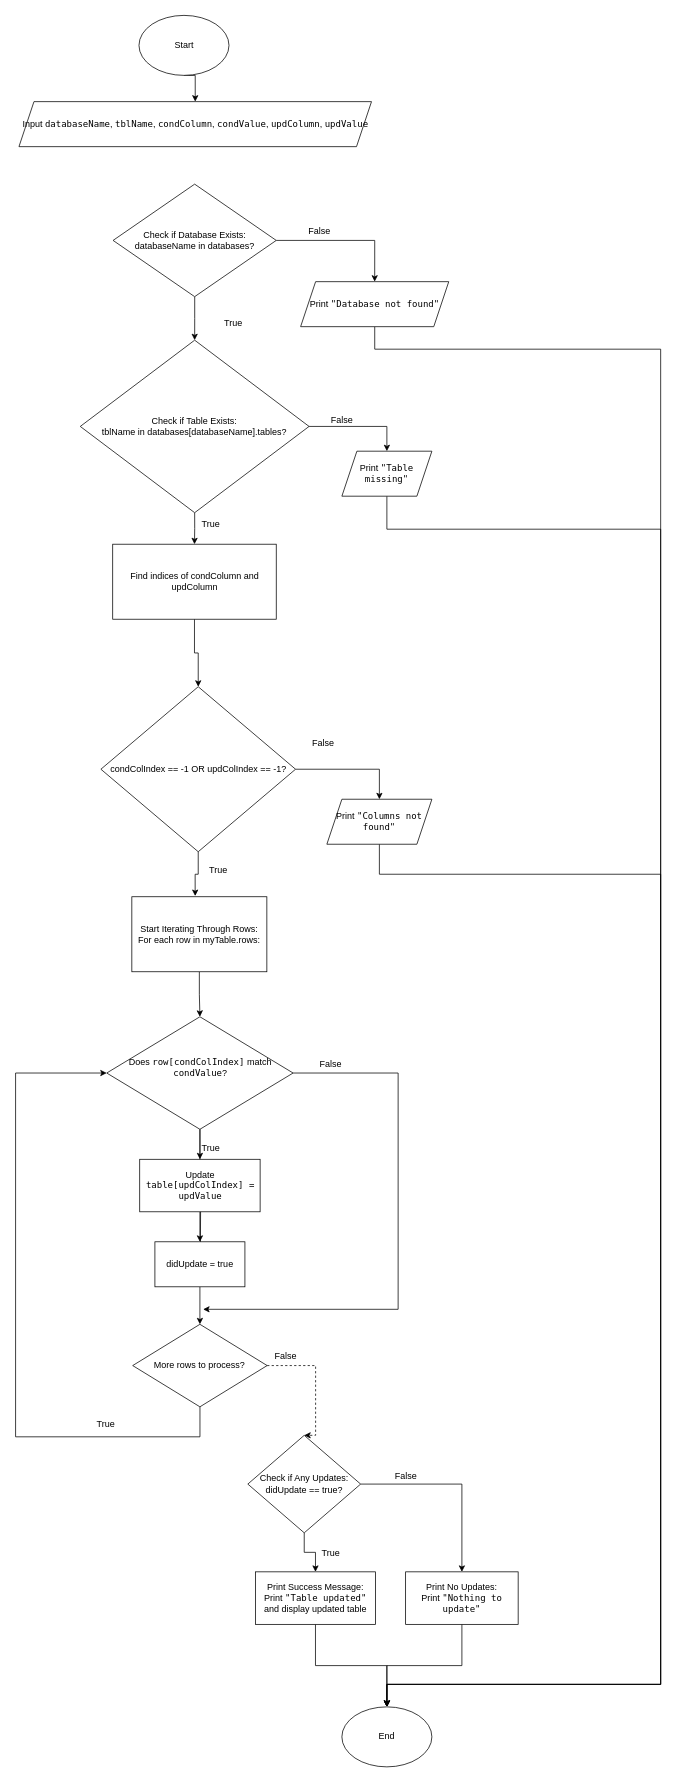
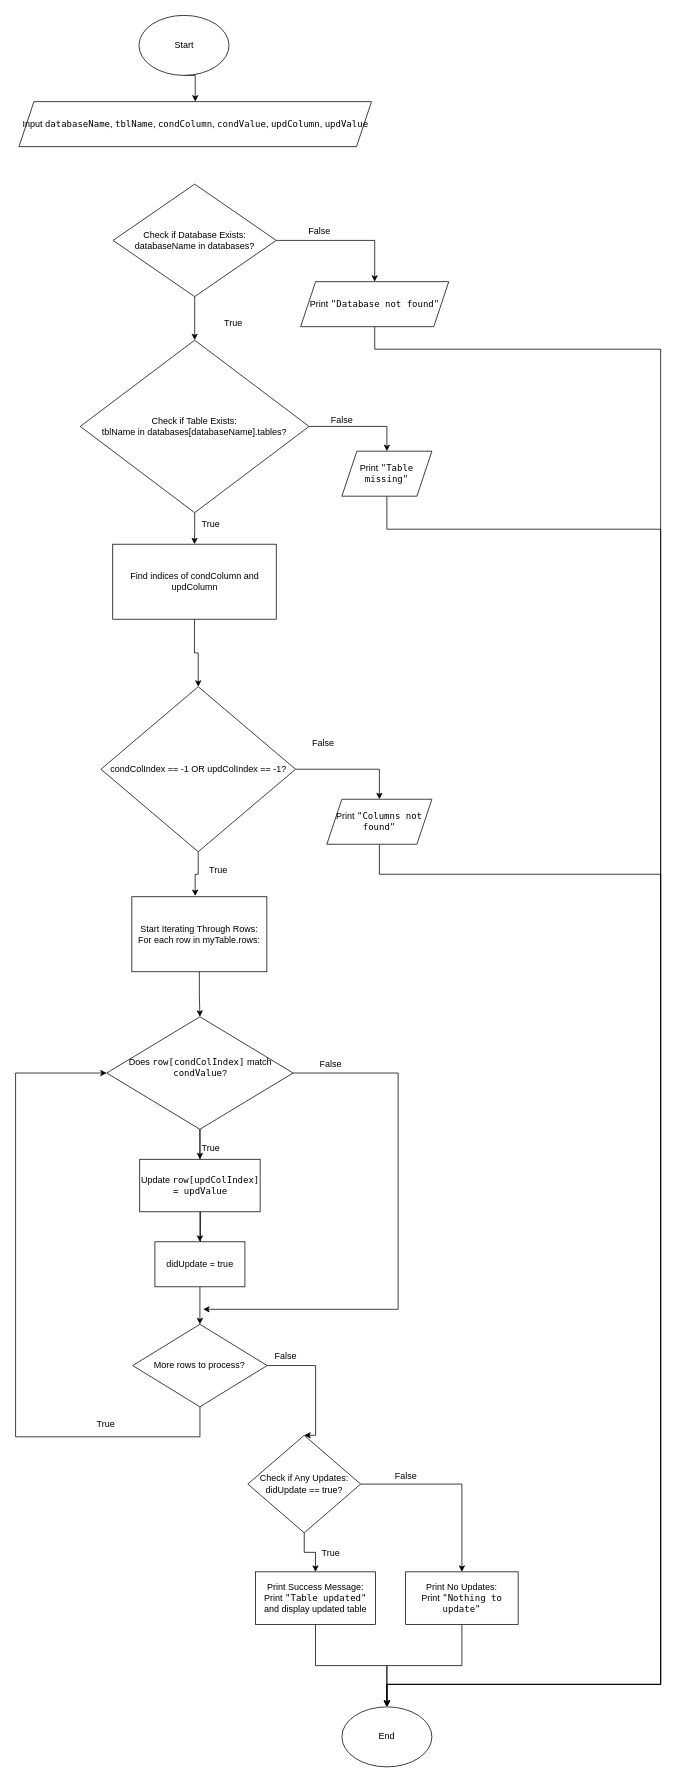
node "Update table[updColIndex] = updValue": label "Update table[updColIndex] = updValue" -> "Update row[updColIndex] = updValue"
edge "More rows to process?" -> "Check if Any Updates: didUpdate == true?": style dashed -> solid
